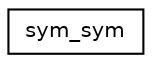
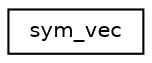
node "sym_sym": label "sym_sym" -> "sym_vec"
